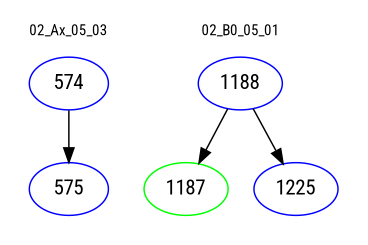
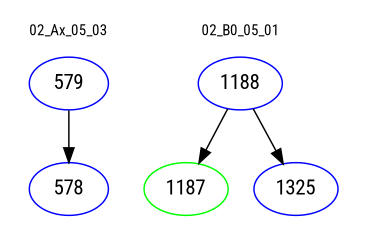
node "574": label "574" -> "579"
node "575": label "575" -> "578"
node "1225": label "1225" -> "1325"
